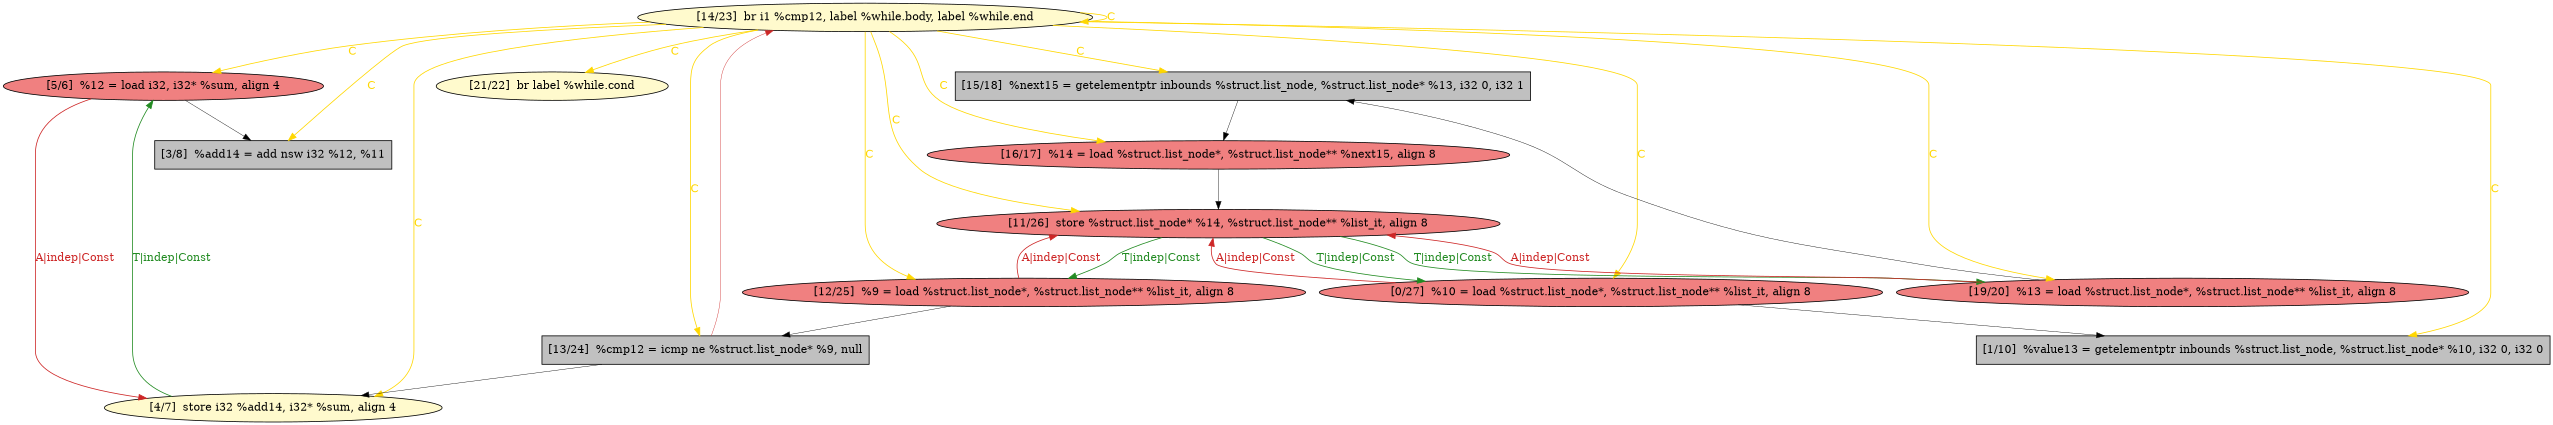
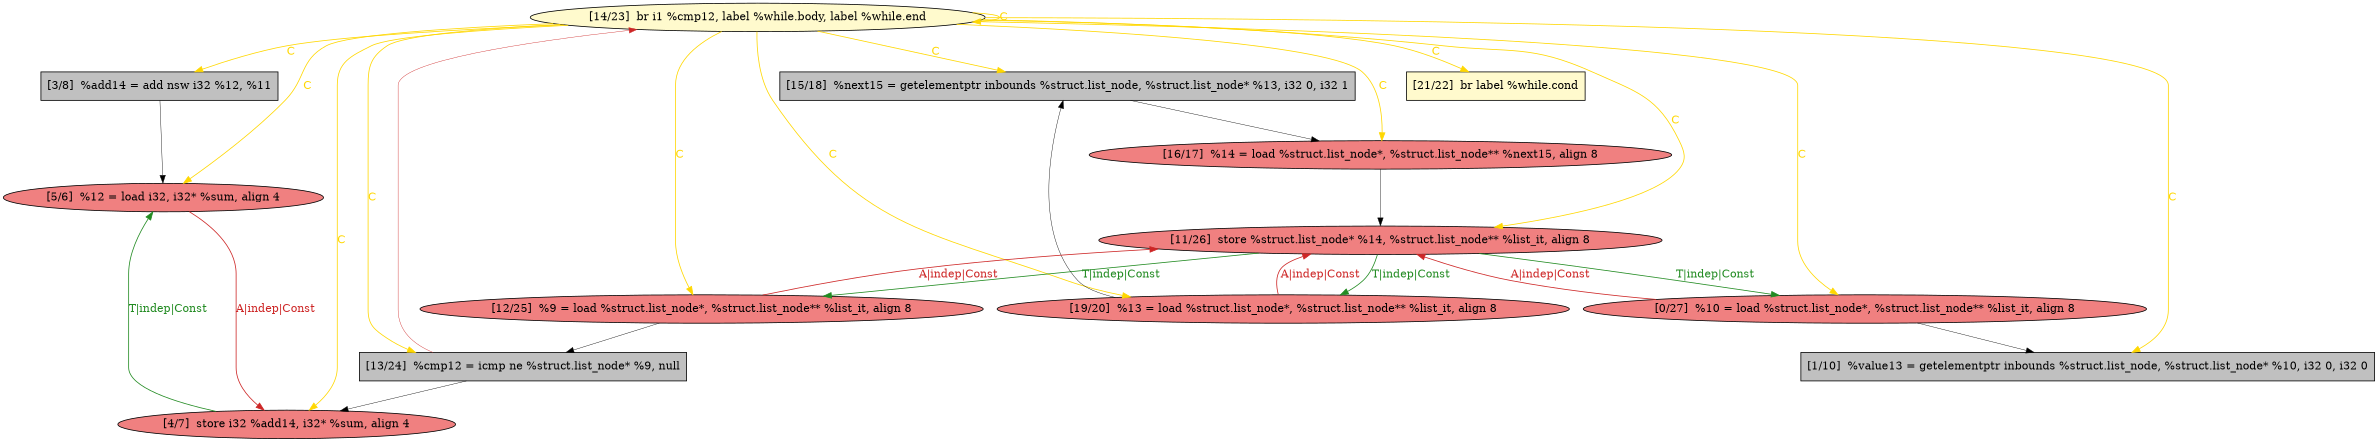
node "[21/22]  br label %while.cond": shape ellipse -> box
edge "[5/6]  %12 = load i32, i32* %sum, align 4" -> "[3/8]  %add14 = add nsw i32 %12, %11": reversed
node "[4/7]  store i32 %add14, i32* %sum, align 4": fillcolor lemonchiffon -> lightcoral
